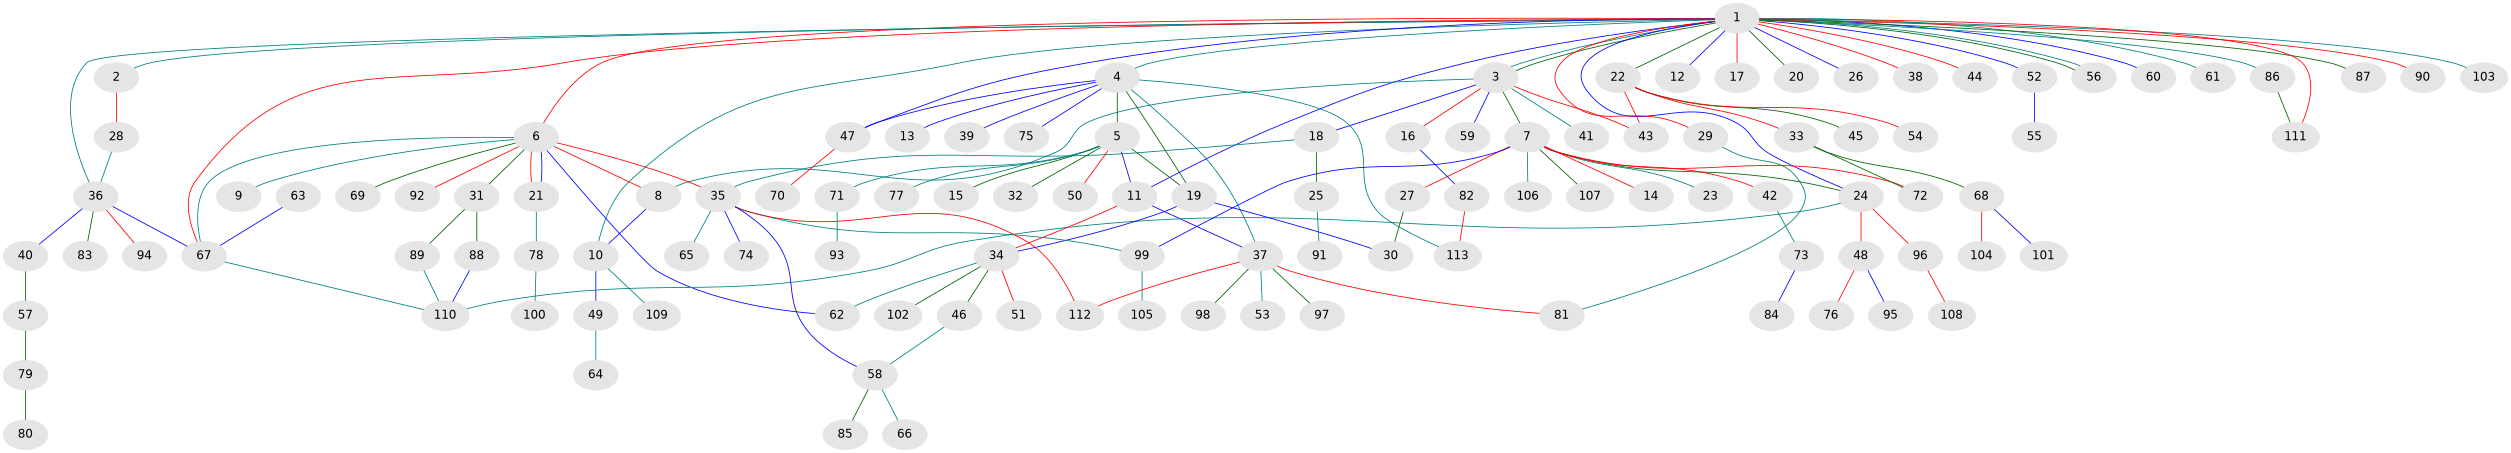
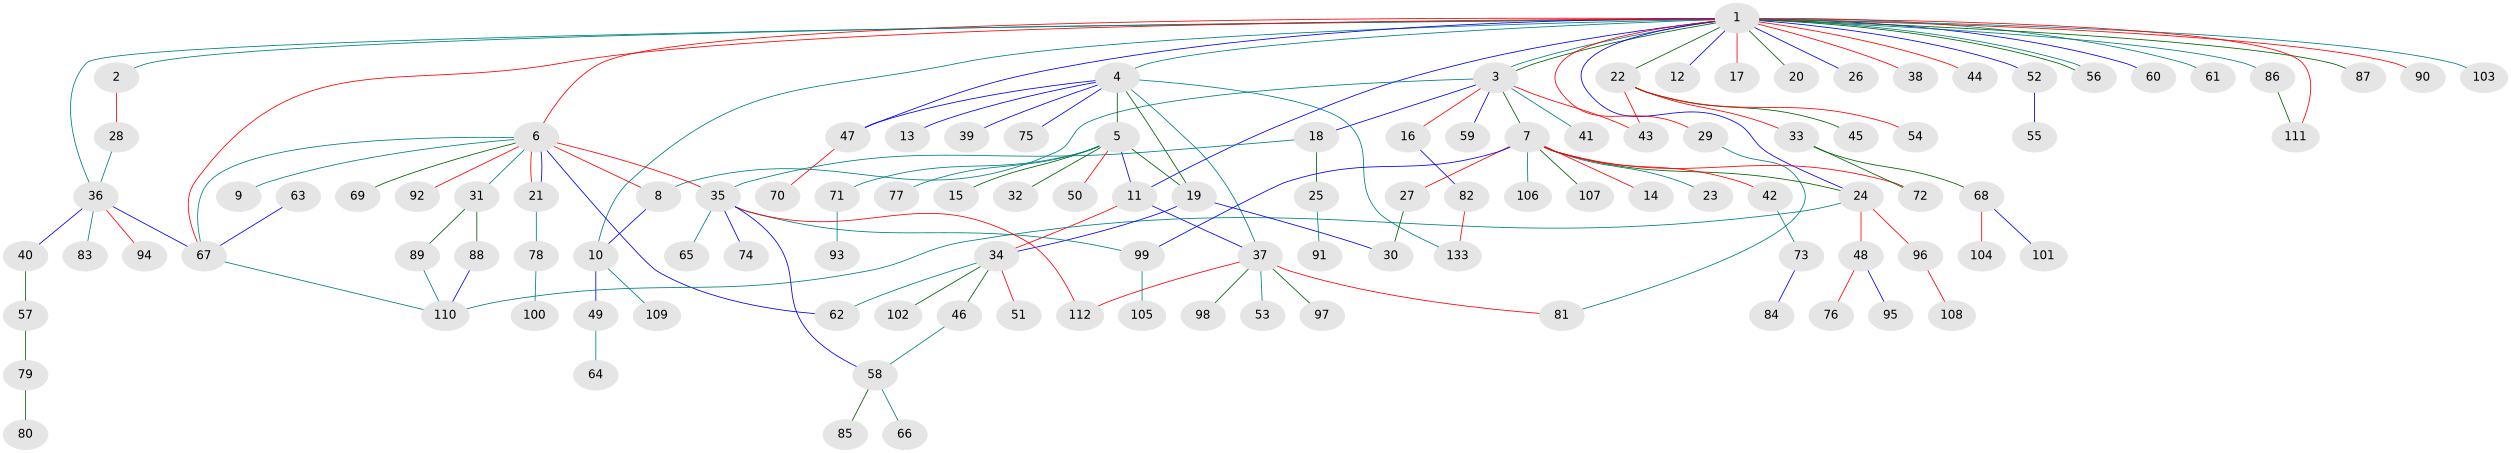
edge "6" -- "31": color darkgreen -> teal
edge "36" -- "83": color darkgreen -> teal
node "113": label "113" -> "133"
